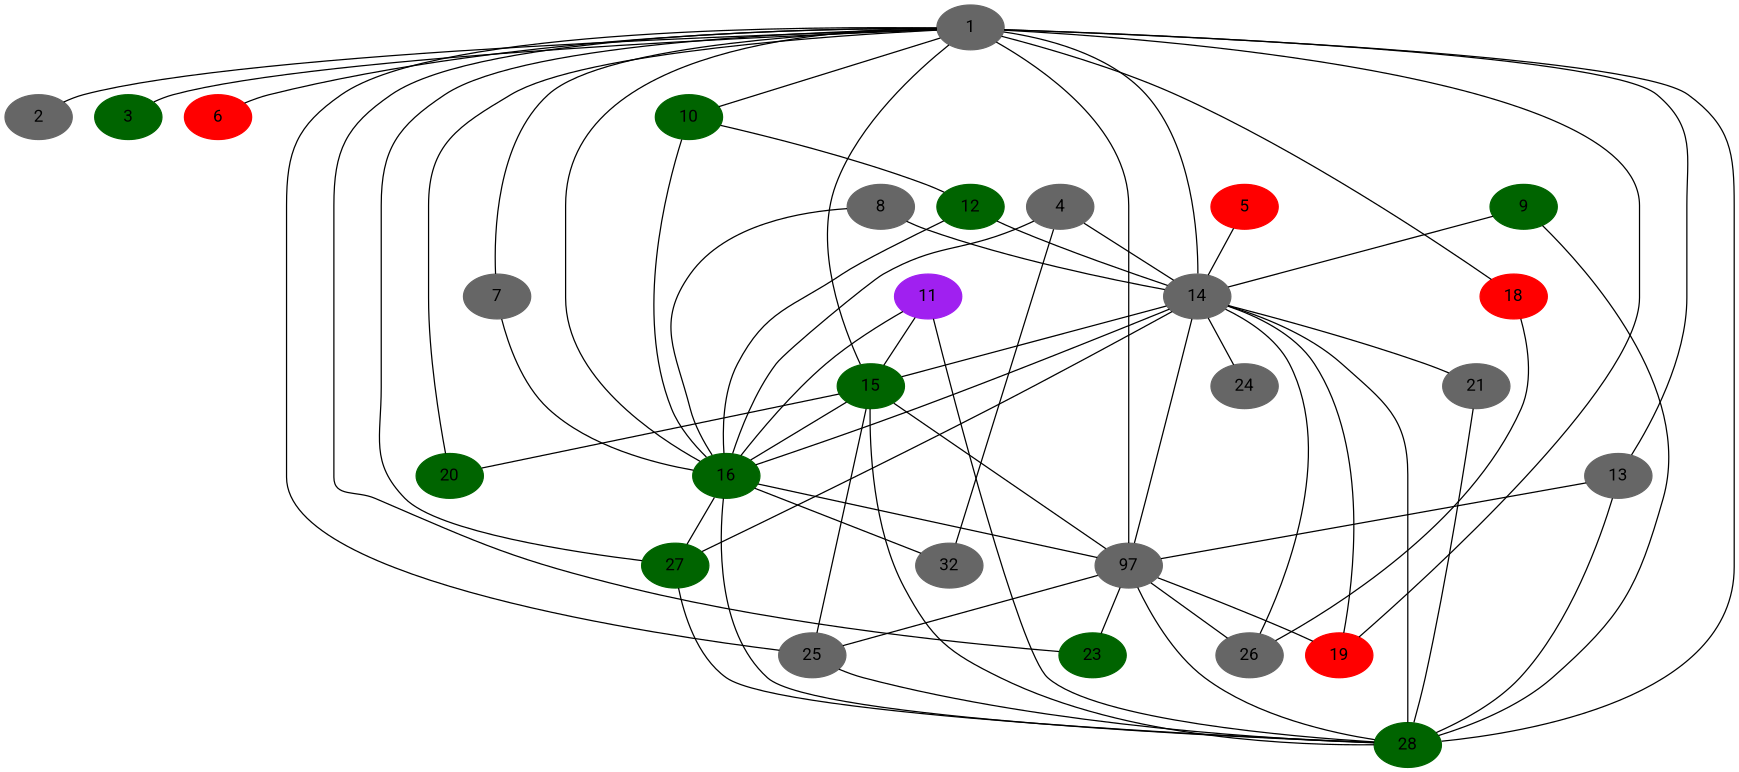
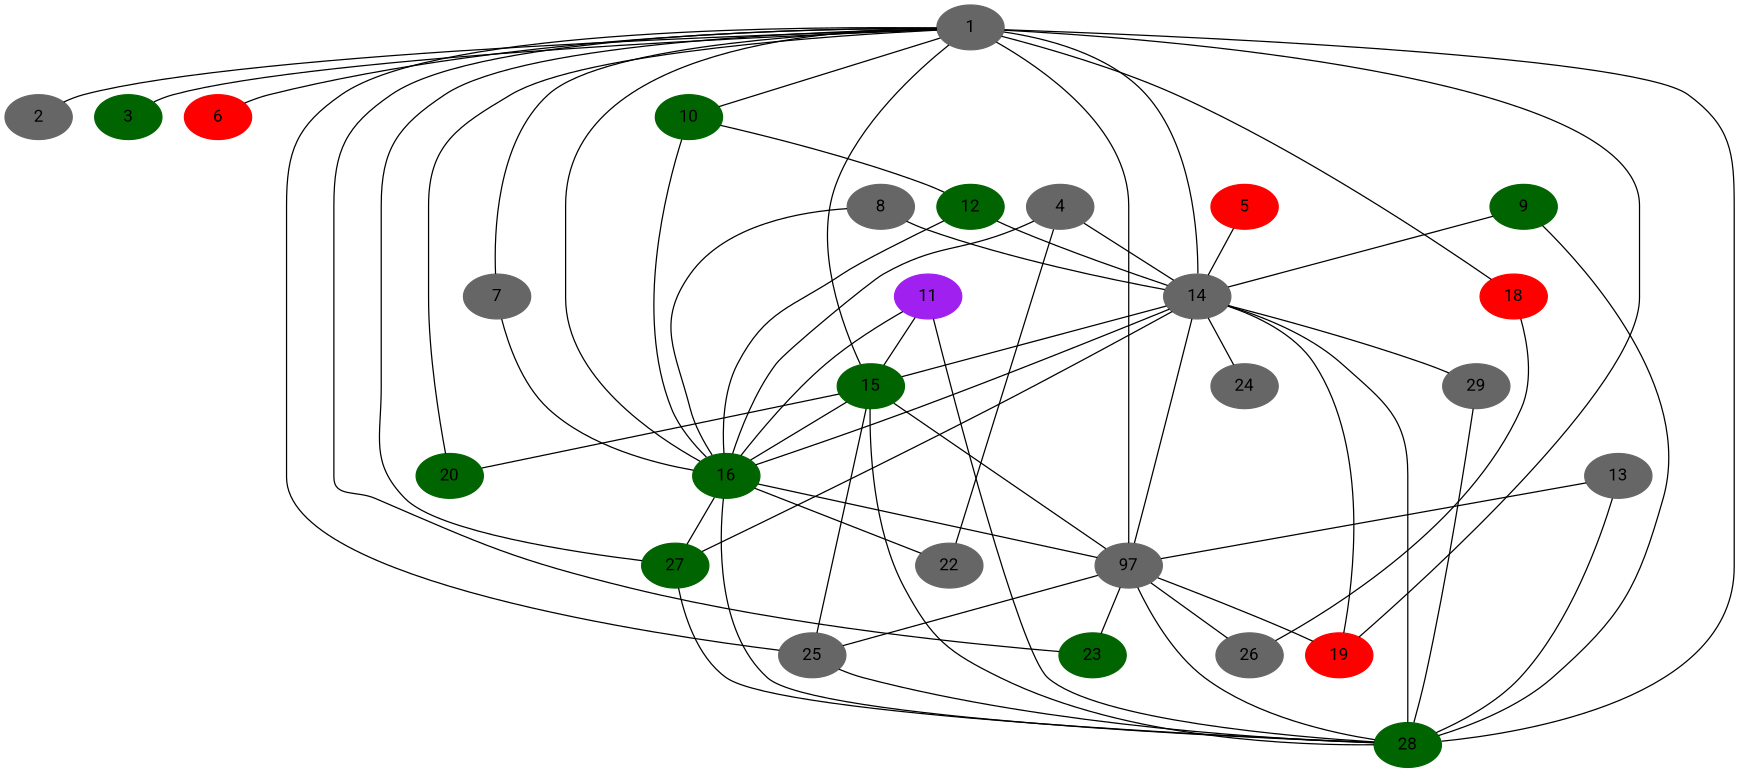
edge "1" -- "13": removed
node "21": label "21" -> "29"
edge "14" -- "26": removed
node "32": label "32" -> "22"
